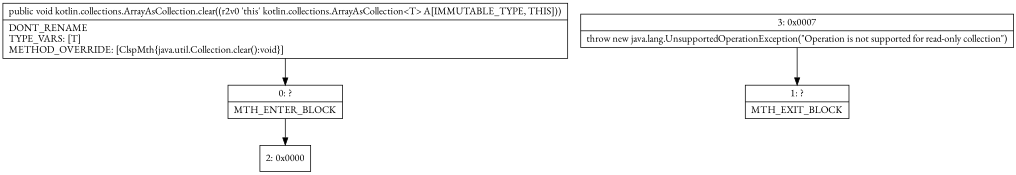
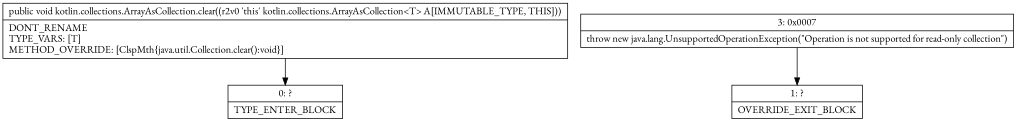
node "0: ?": text "MTH_ENTER_BLOCK" -> "TYPE_ENTER_BLOCK"
node "1: ?": text "MTH_EXIT_BLOCK" -> "OVERRIDE_EXIT_BLOCK"
node "2: 0x0000": removed
